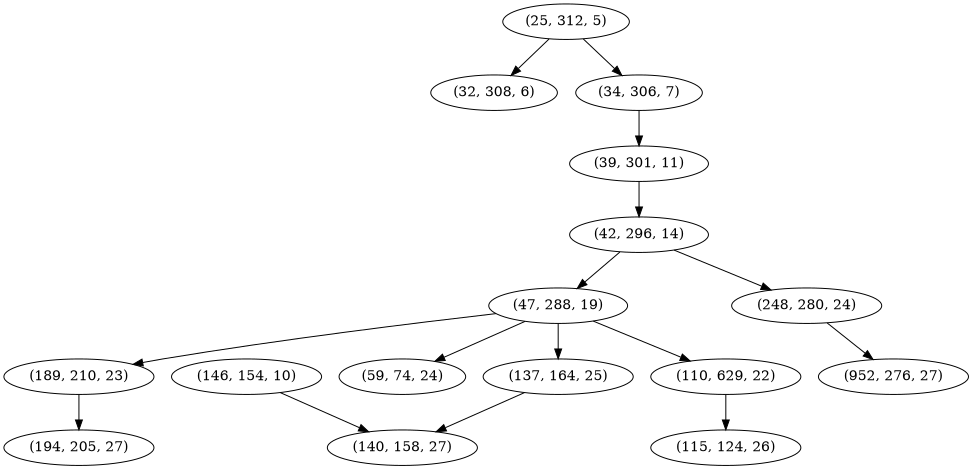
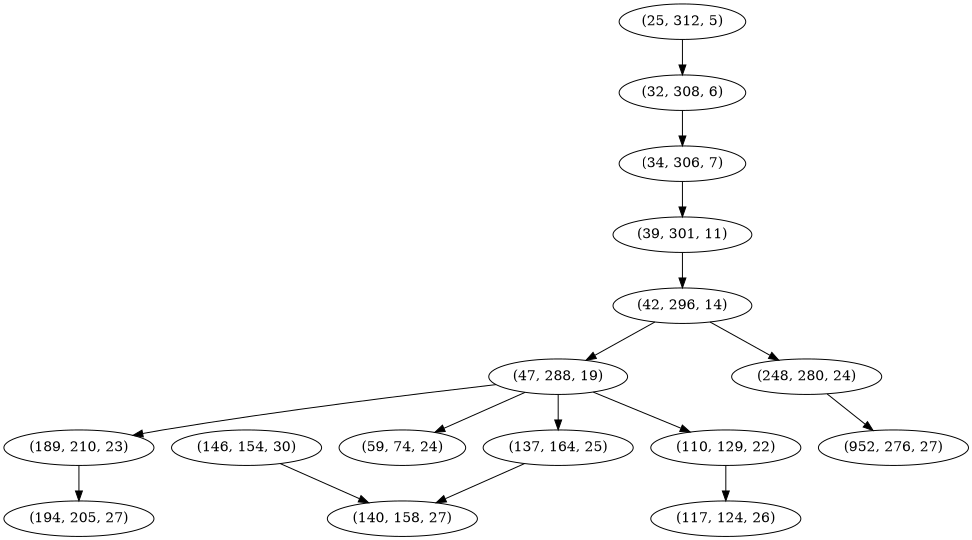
edge "(25, 312, 5)" -> "(34, 306, 7)": now "(32, 308, 6)" -> "(34, 306, 7)"
node "(146, 154, 10)": label "(146, 154, 10)" -> "(146, 154, 30)"
node "(110, 629, 22)": label "(110, 629, 22)" -> "(110, 129, 22)"
node "(115, 124, 26)": label "(115, 124, 26)" -> "(117, 124, 26)"
